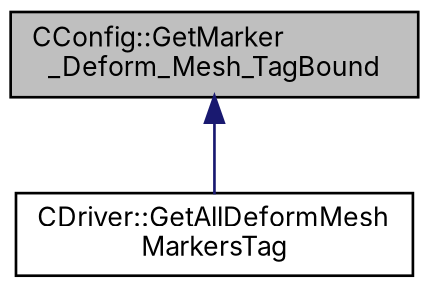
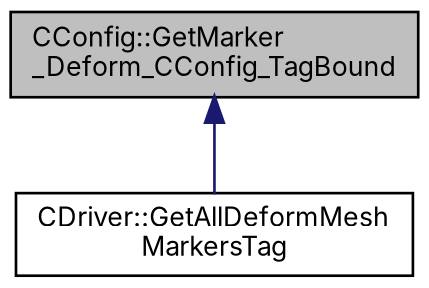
node "CConfig::GetMarker _Deform_Mesh_TagBound": label "CConfig::GetMarker _Deform_Mesh_TagBound" -> "CConfig::GetMarker _Deform_CConfig_TagBound"
